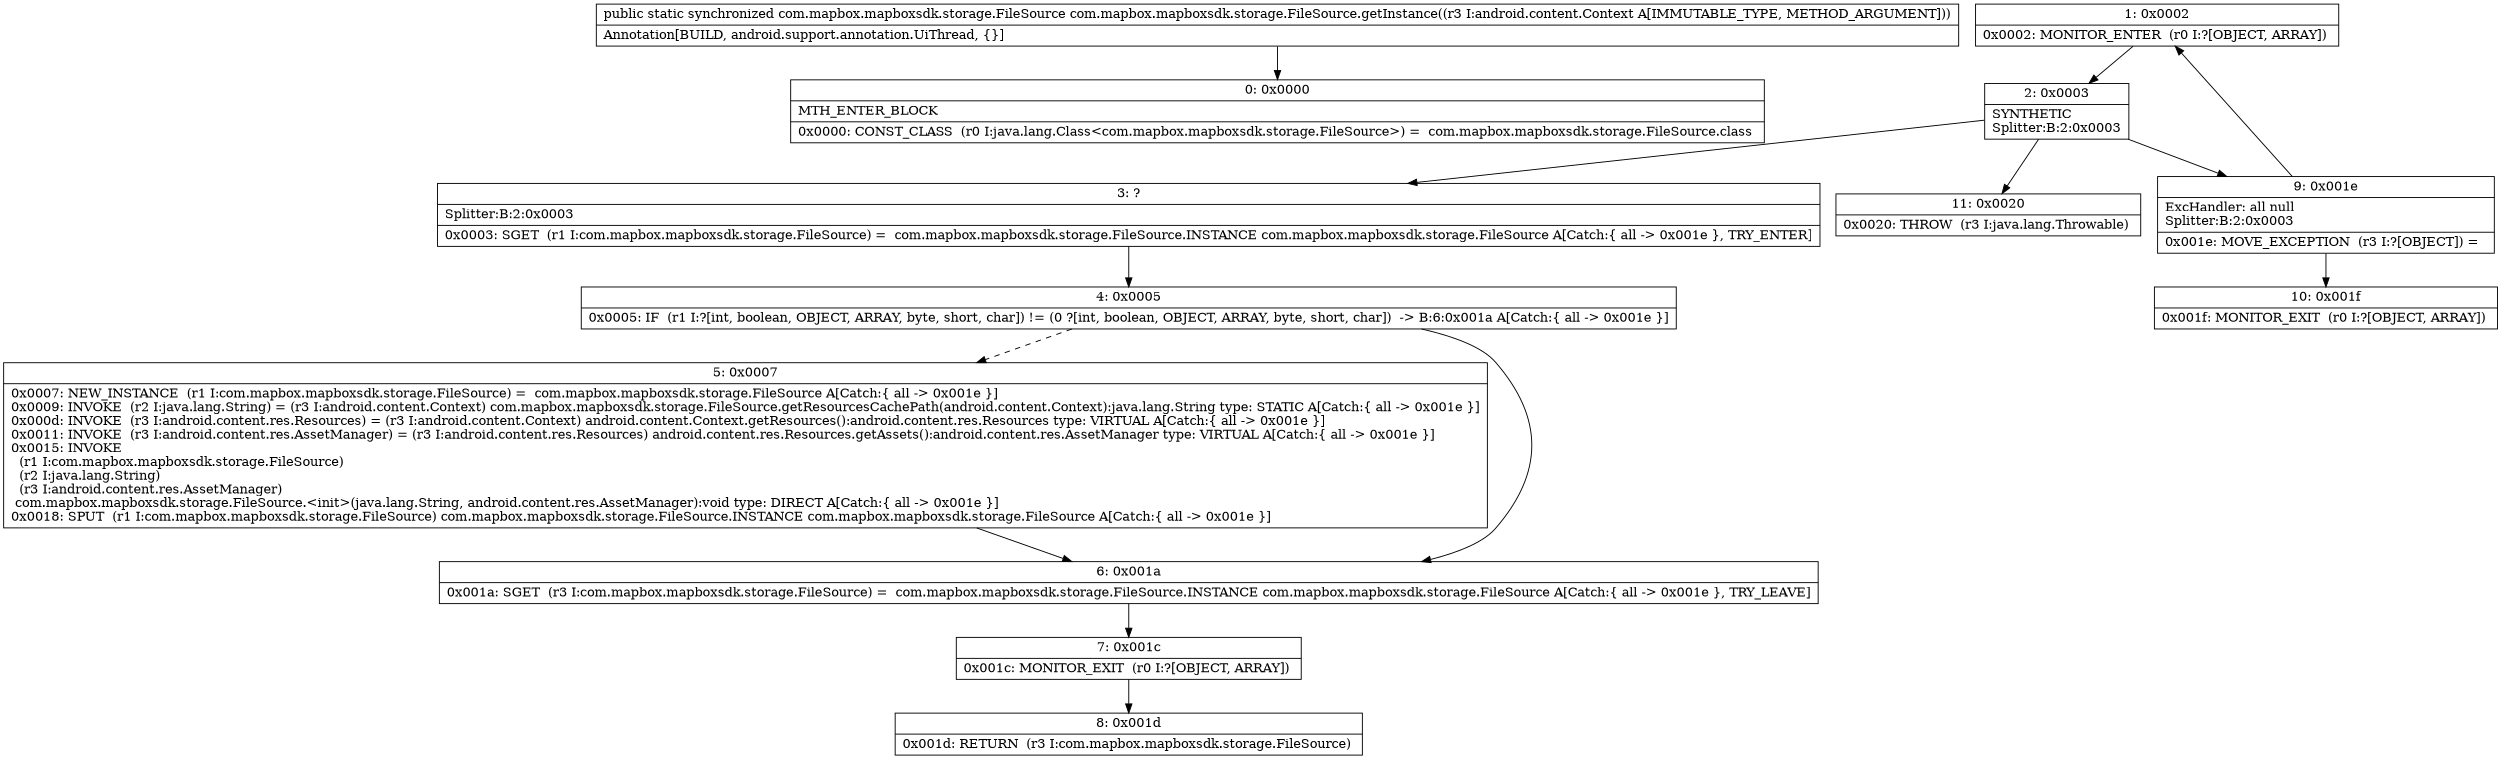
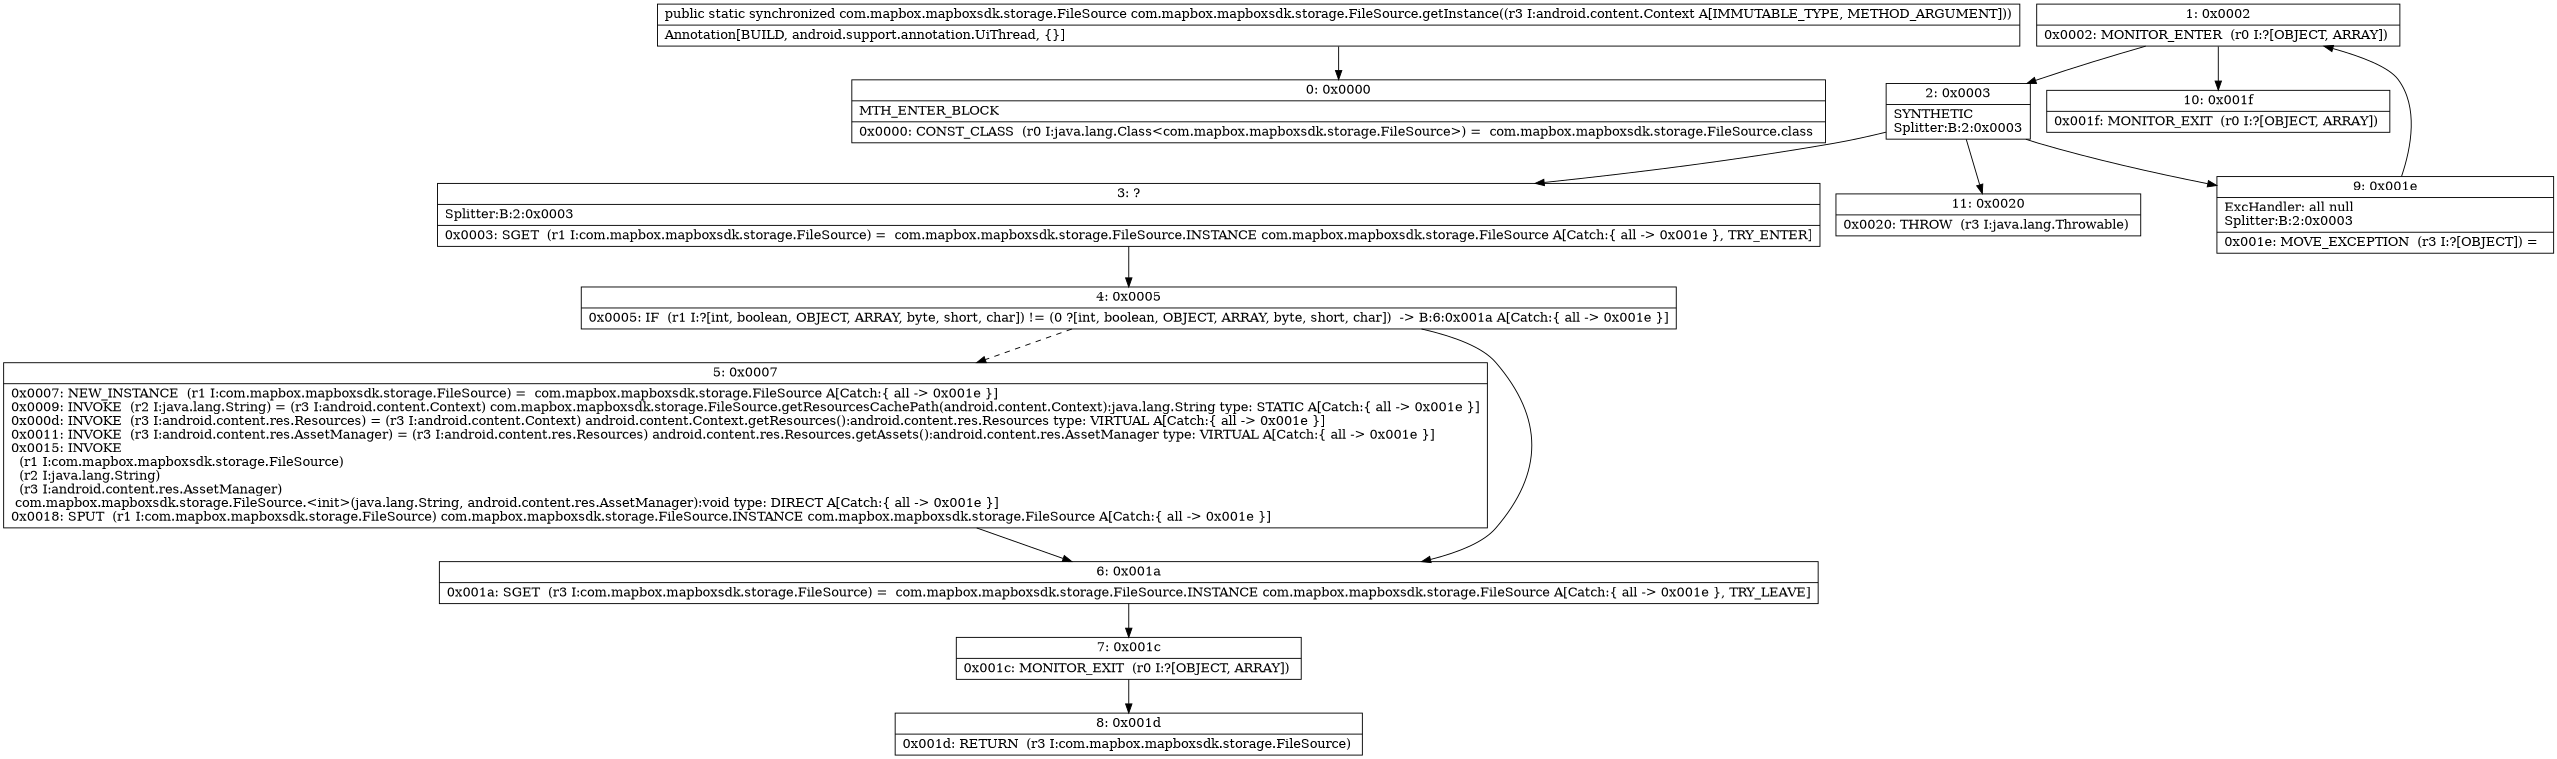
edge "9: 0x001e" -> "10: 0x001f": now "1: 0x0002" -> "10: 0x001f"
